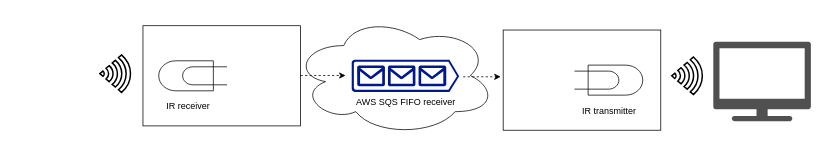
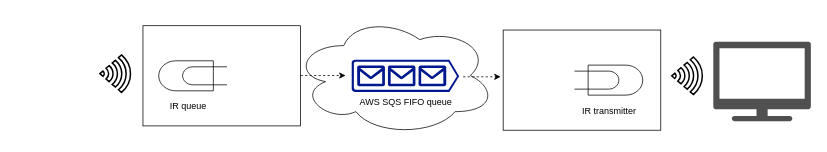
node "AWS SQS FIFO receiver": label "AWS SQS FIFO receiver" -> "AWS SQS FIFO queue"
node "IR receiver": label "IR receiver" -> "IR queue"
